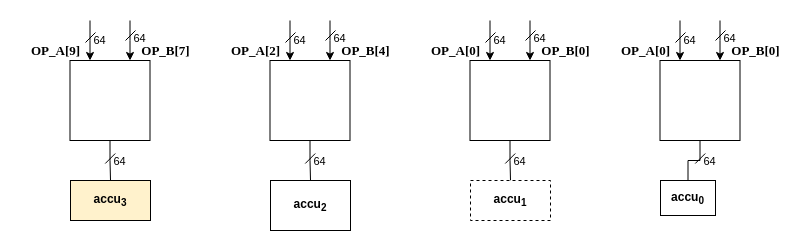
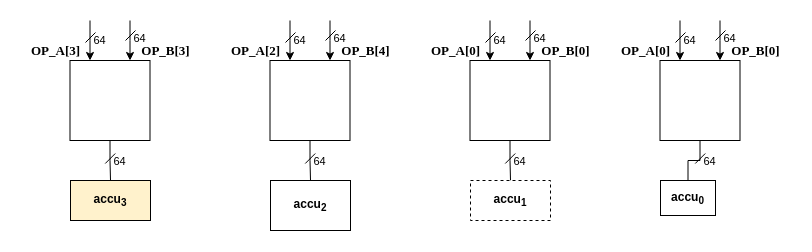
node "OP_A[9]": label "OP_A[9]" -> "OP_A[3]"
node "OP_B[7]": label "OP_B[7]" -> "OP_B[3]"
